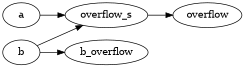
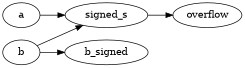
node "overflow_s": label "overflow_s" -> "signed_s"
node "b_overflow": label "b_overflow" -> "b_signed"
